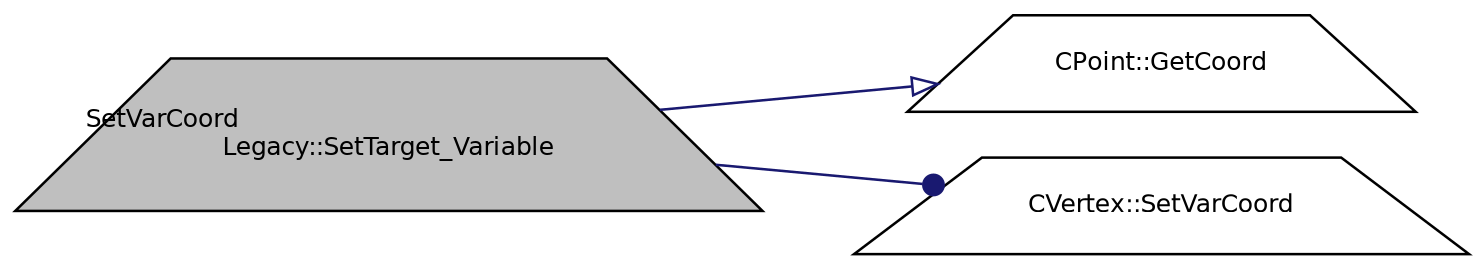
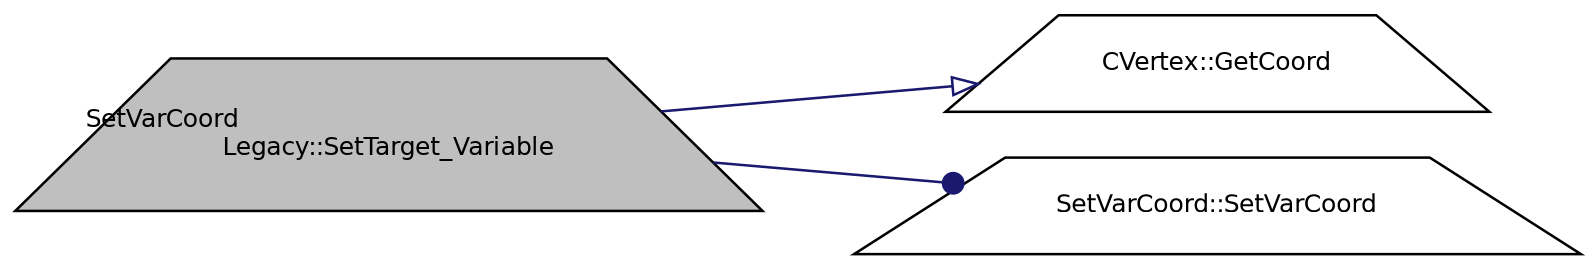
node "CPoint::GetCoord": label "CPoint::GetCoord" -> "CVertex::GetCoord"
node "CVertex::SetVarCoord": label "CVertex::SetVarCoord" -> "SetVarCoord::SetVarCoord"
